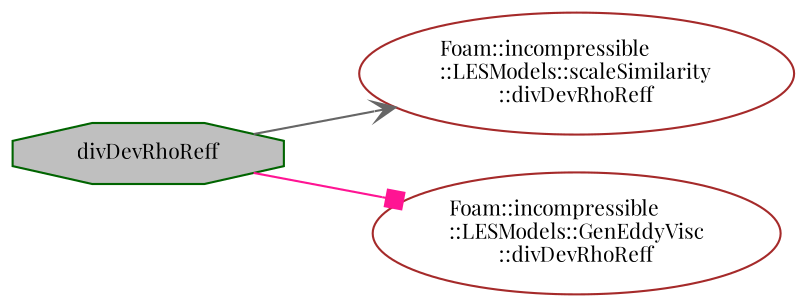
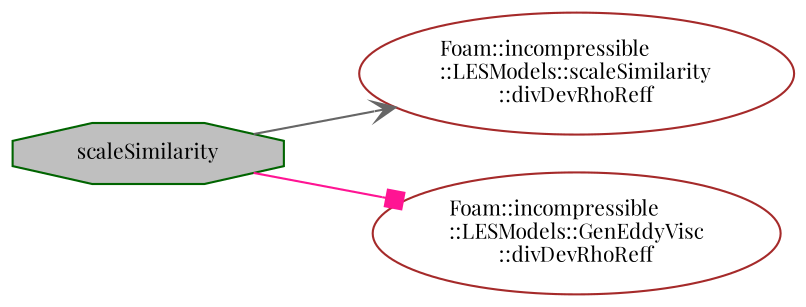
node "divDevRhoReff": label "divDevRhoReff" -> "scaleSimilarity"
